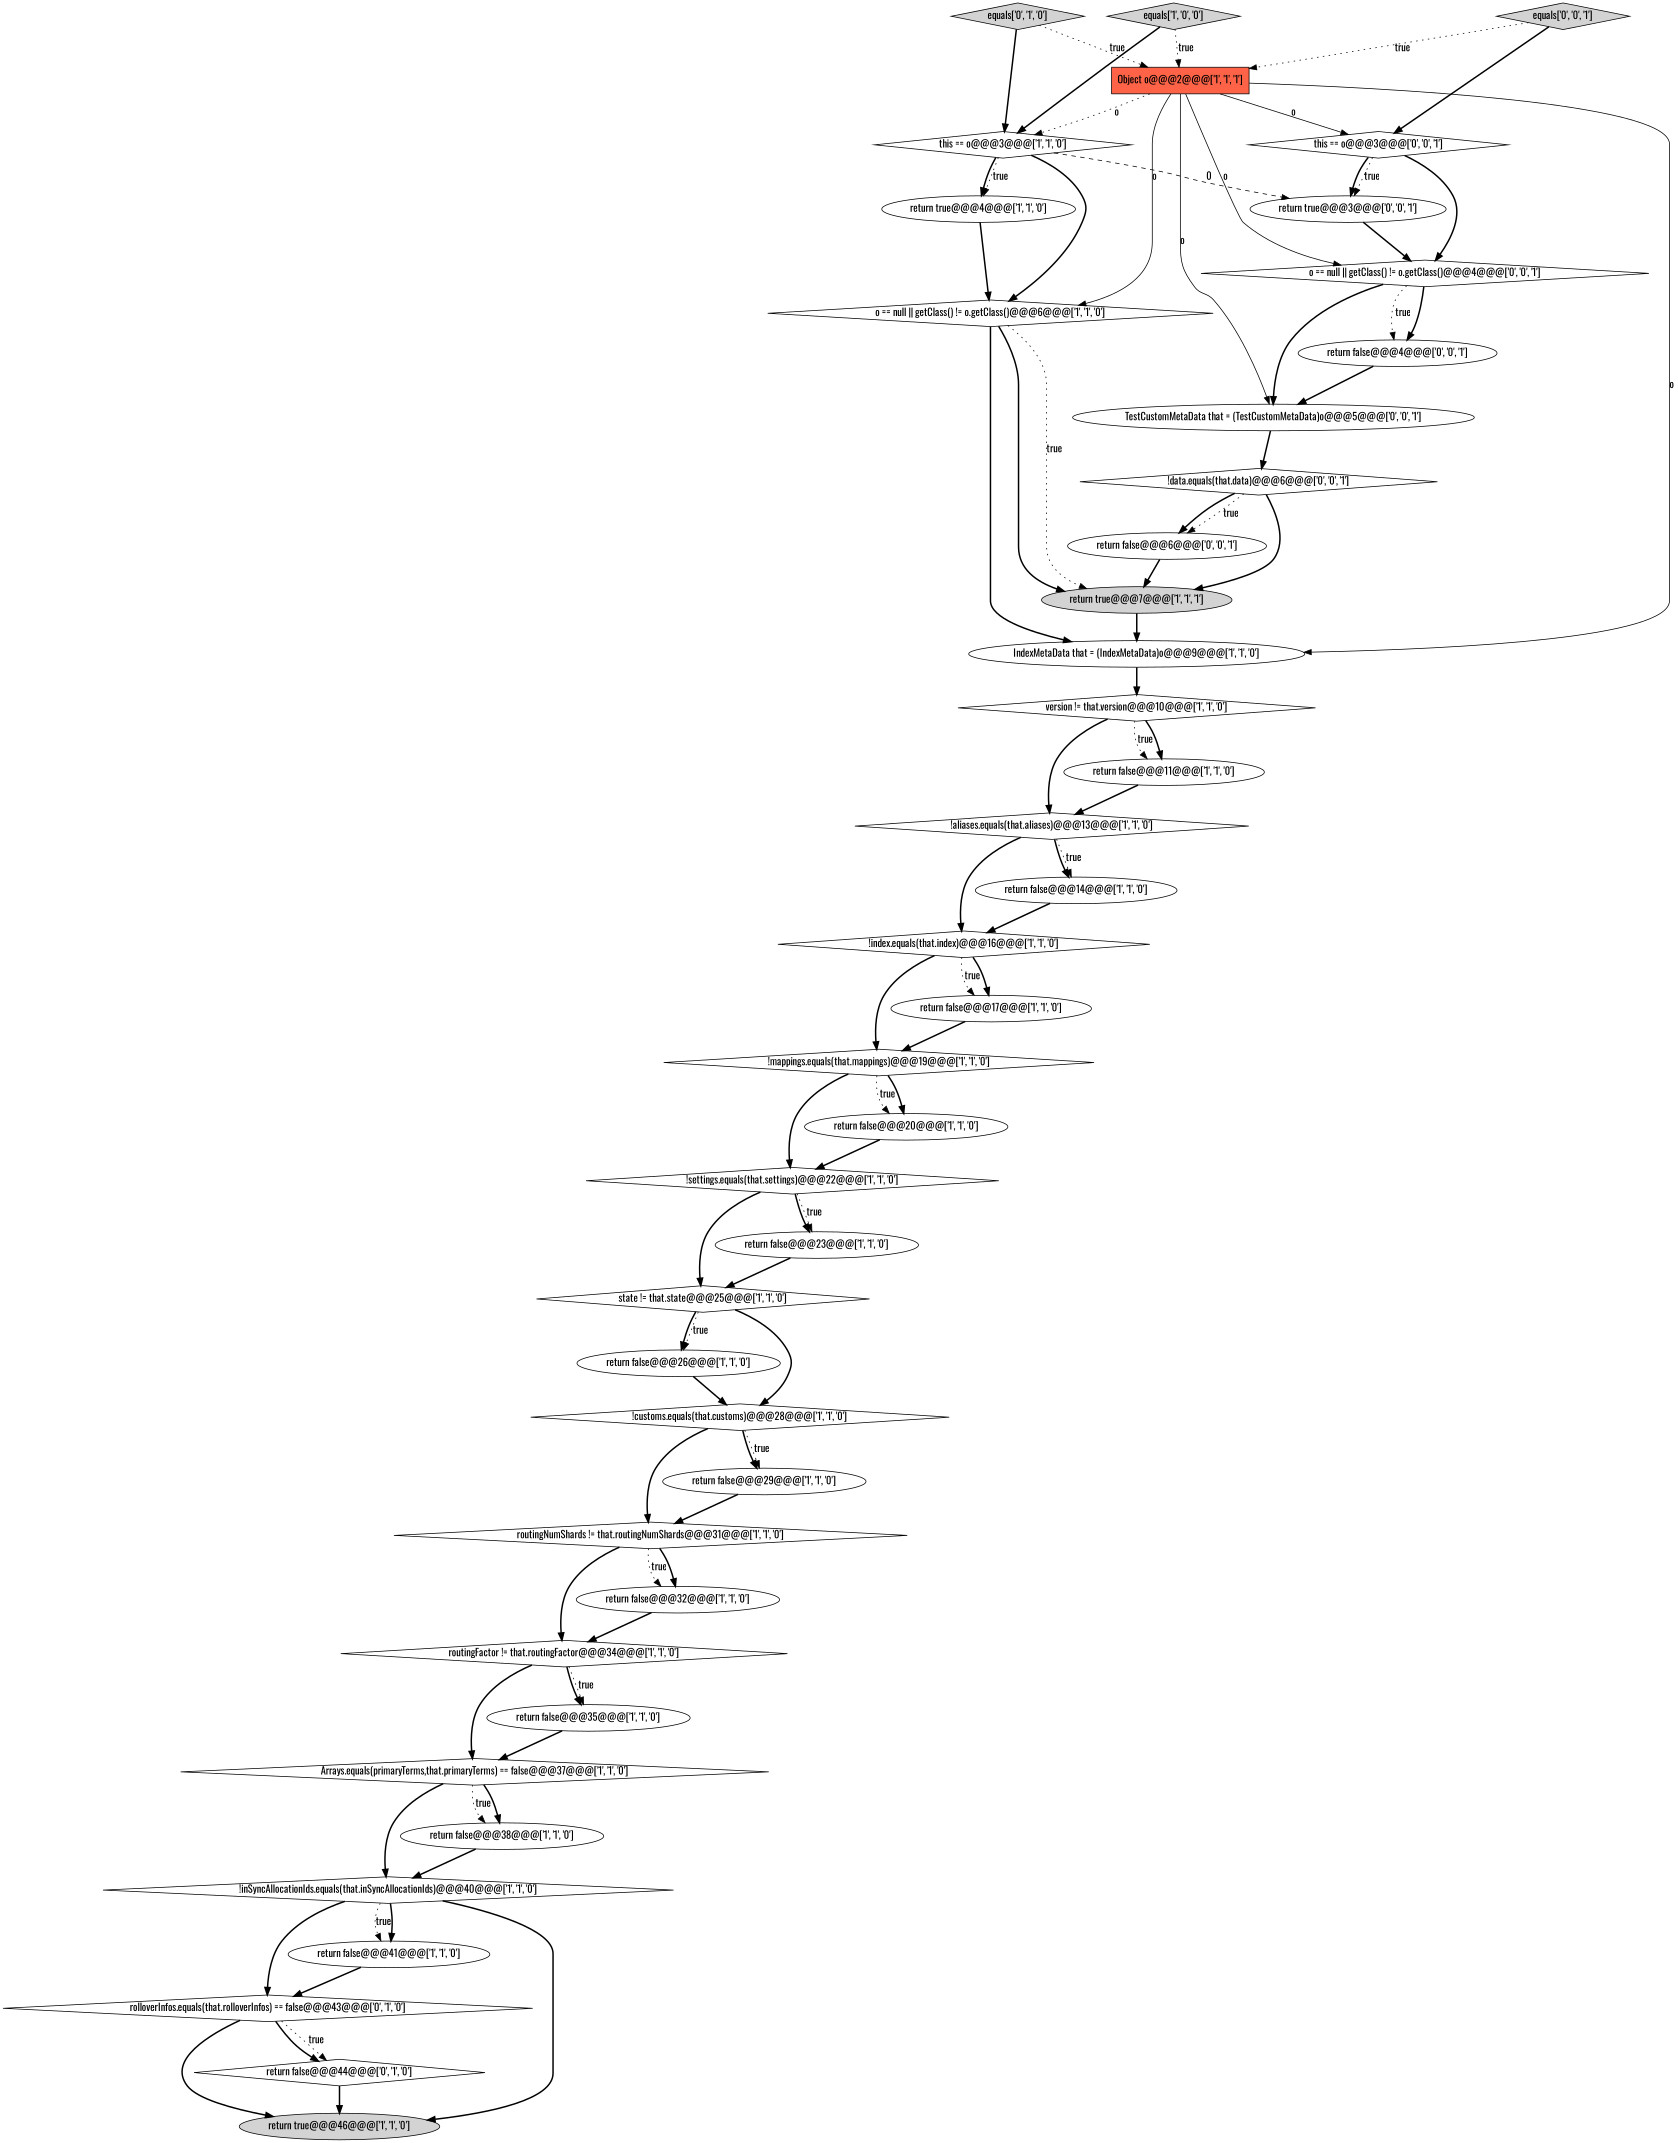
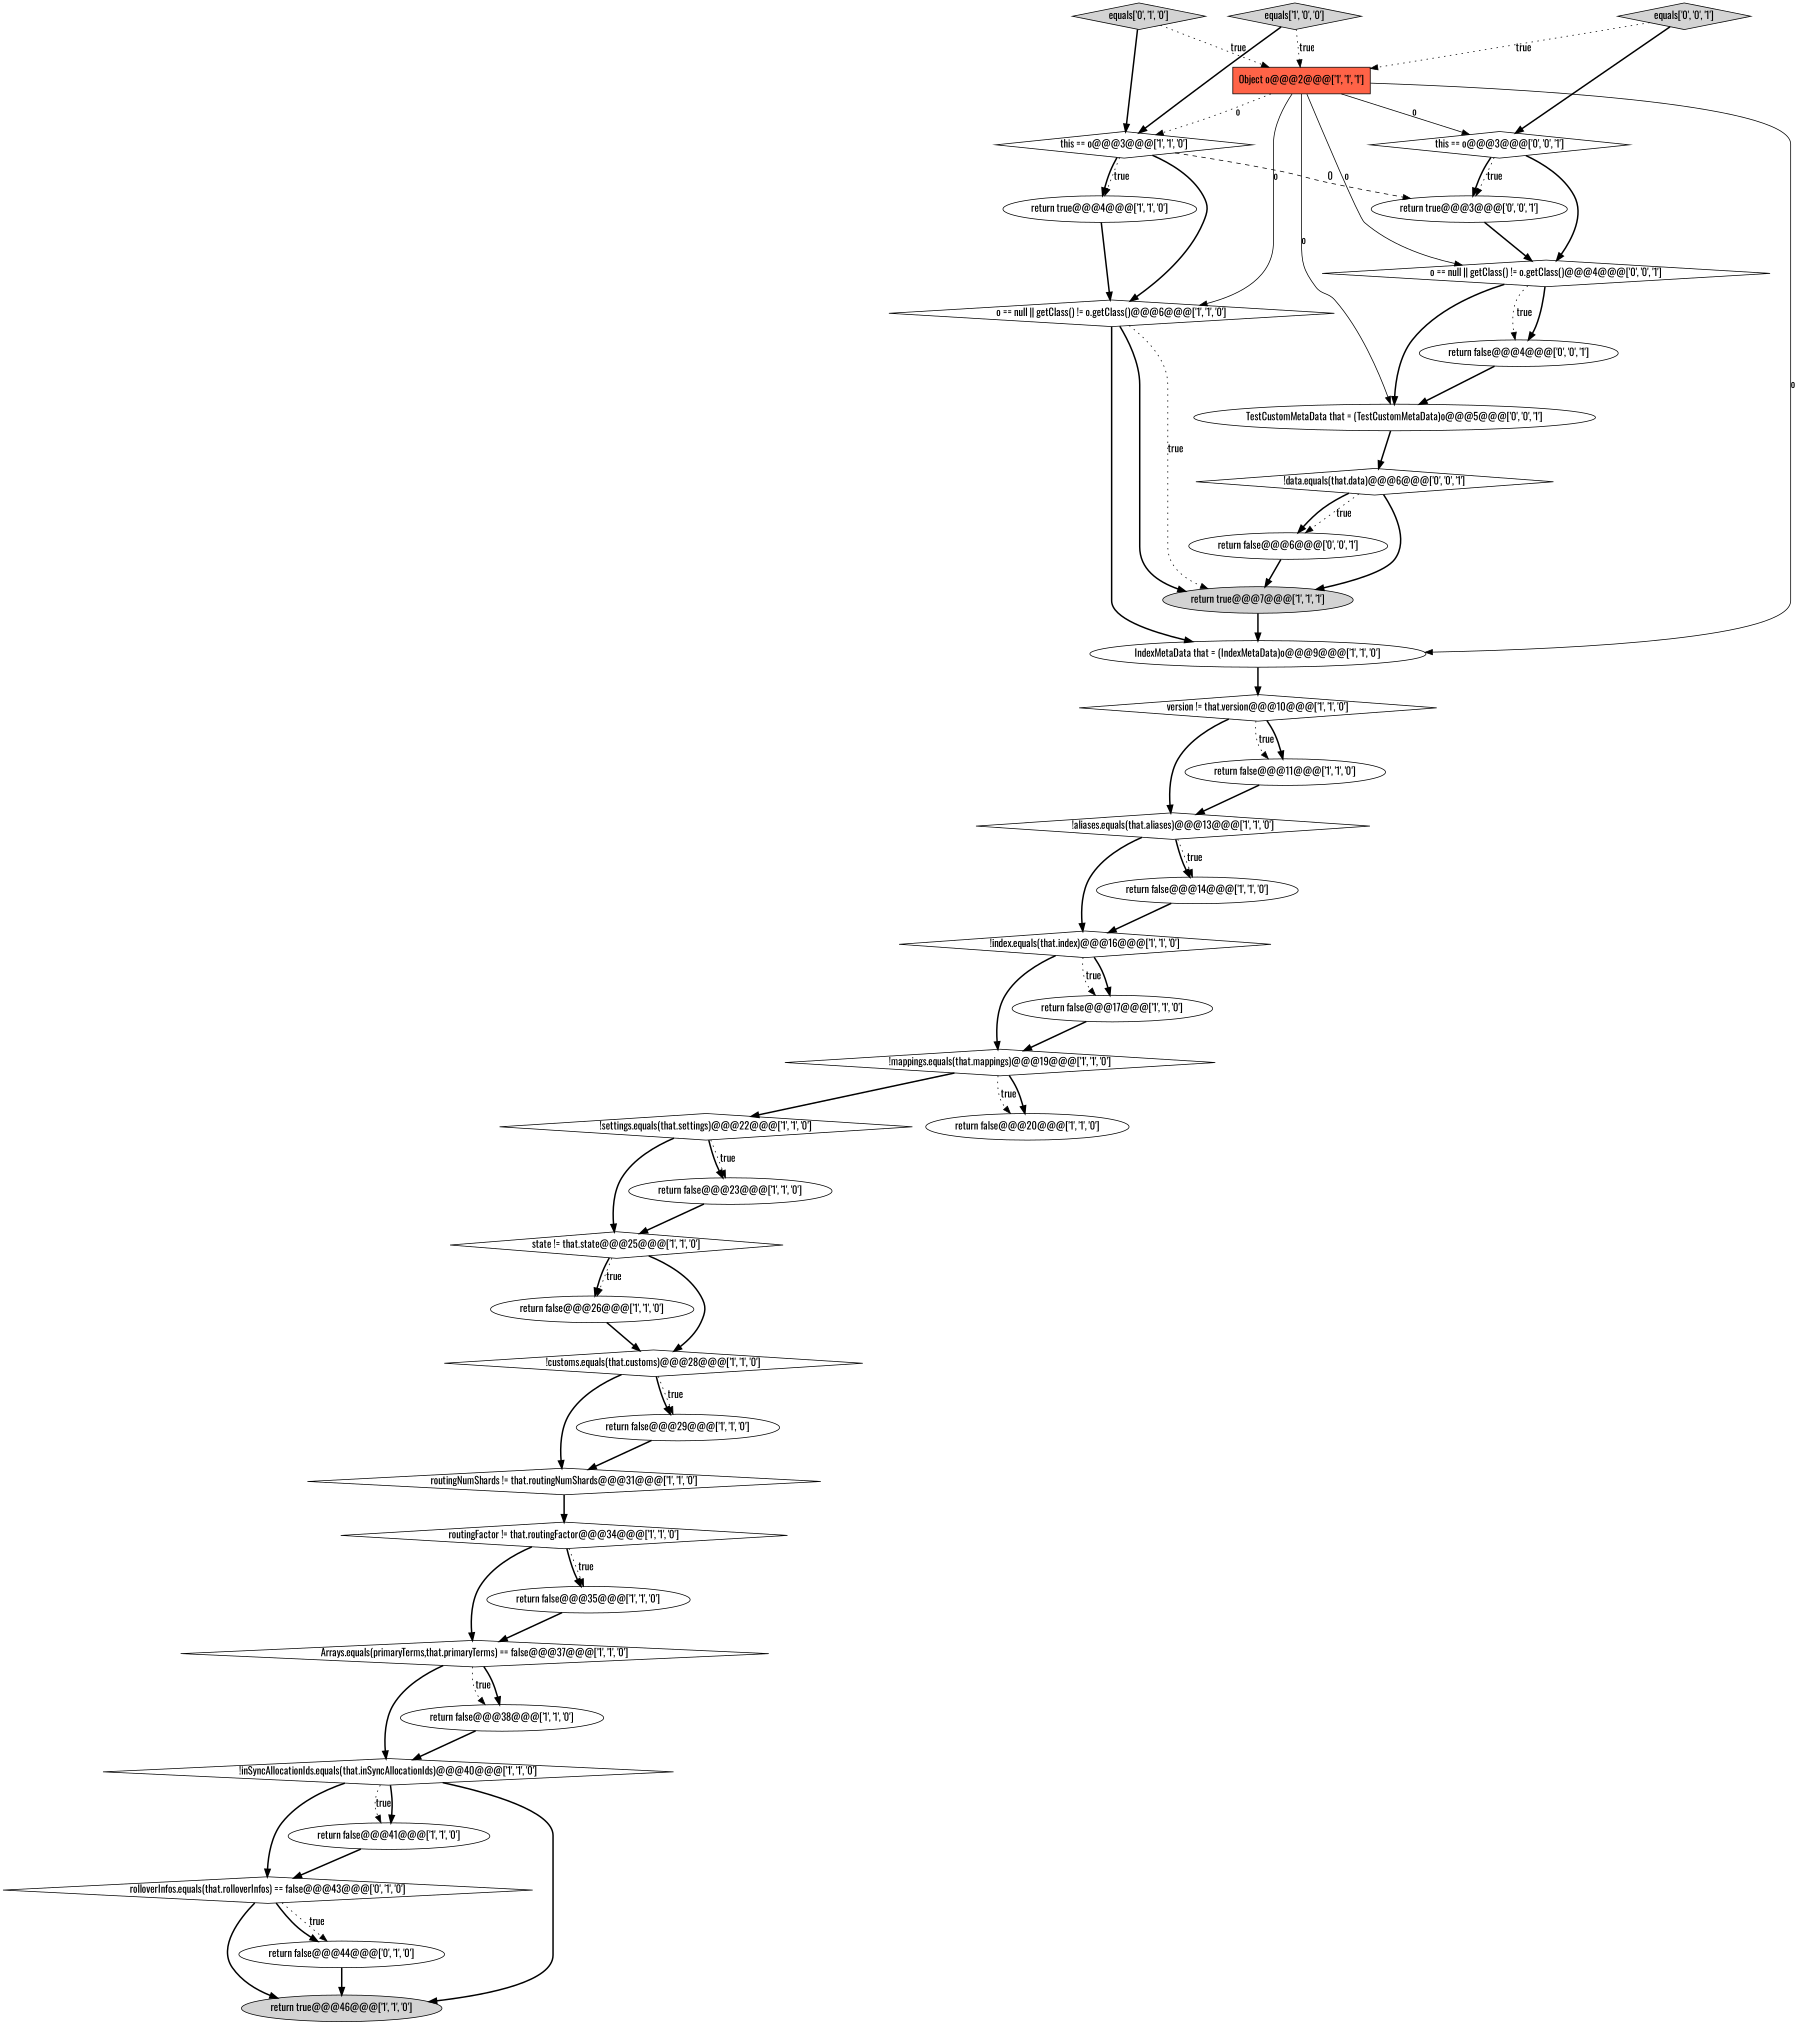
edge "return false@@@20@@@['1', '1', '0']" -> "!settings.equals(that.settings)@@@22@@@['1', '1', '0']": removed
node "return false@@@32@@@['1', '1', '0']": removed
node "return false@@@44@@@['0', '1', '0']": shape diamond -> ellipse
